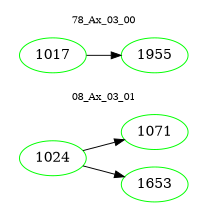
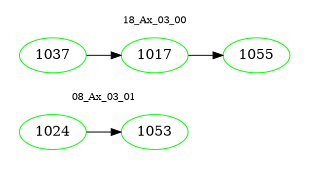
cluster "78_Ax_03_00": label "78_Ax_03_00" -> "18_Ax_03_00"
node "1037": added
node "1955": label "1955" -> "1055"
node "1071": removed
node "1653": label "1653" -> "1053"
